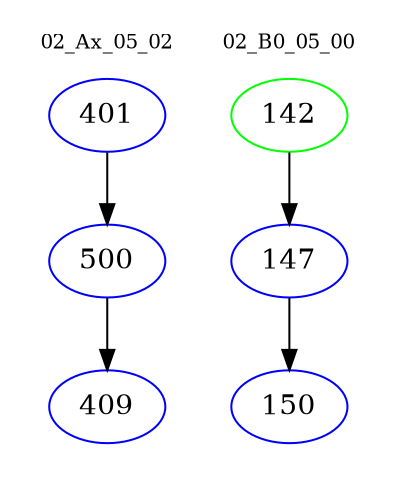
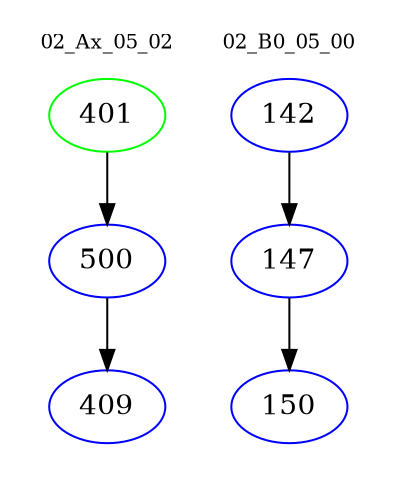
node "401": color blue -> green
node "142": color green -> blue
